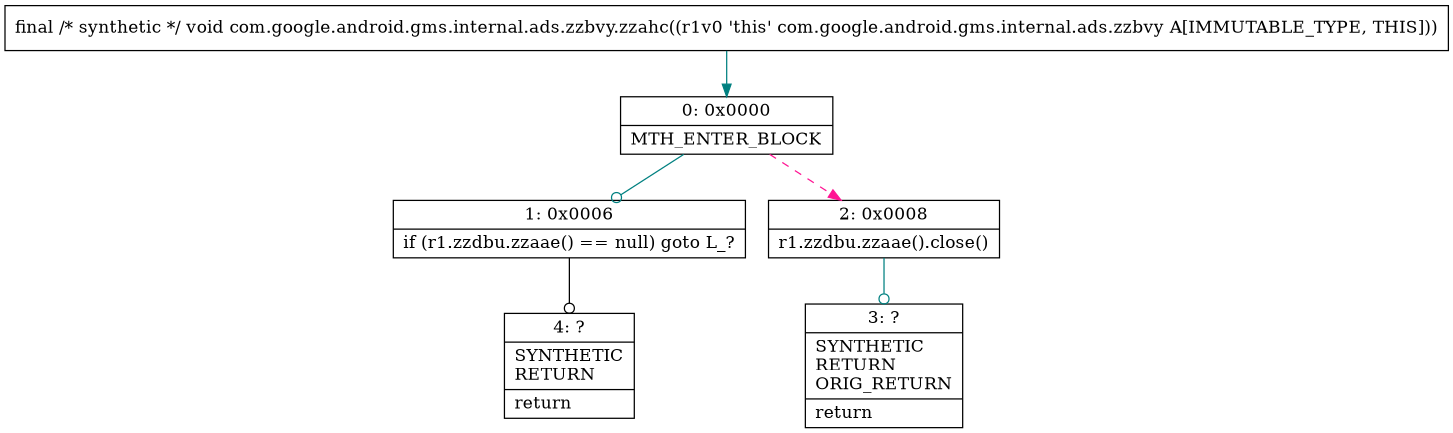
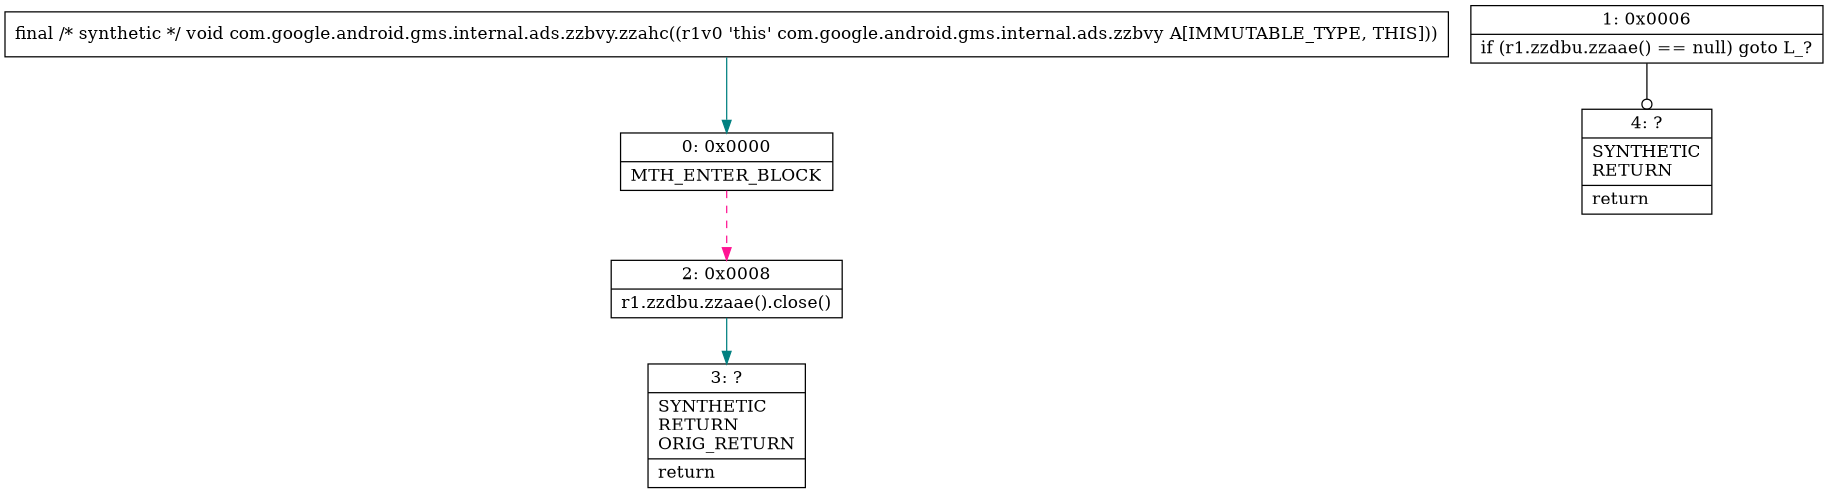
edge "0: 0x0000" -> "1: 0x0006": removed
edge "2: 0x0008" -> "3: ?": arrowhead odot -> normal
